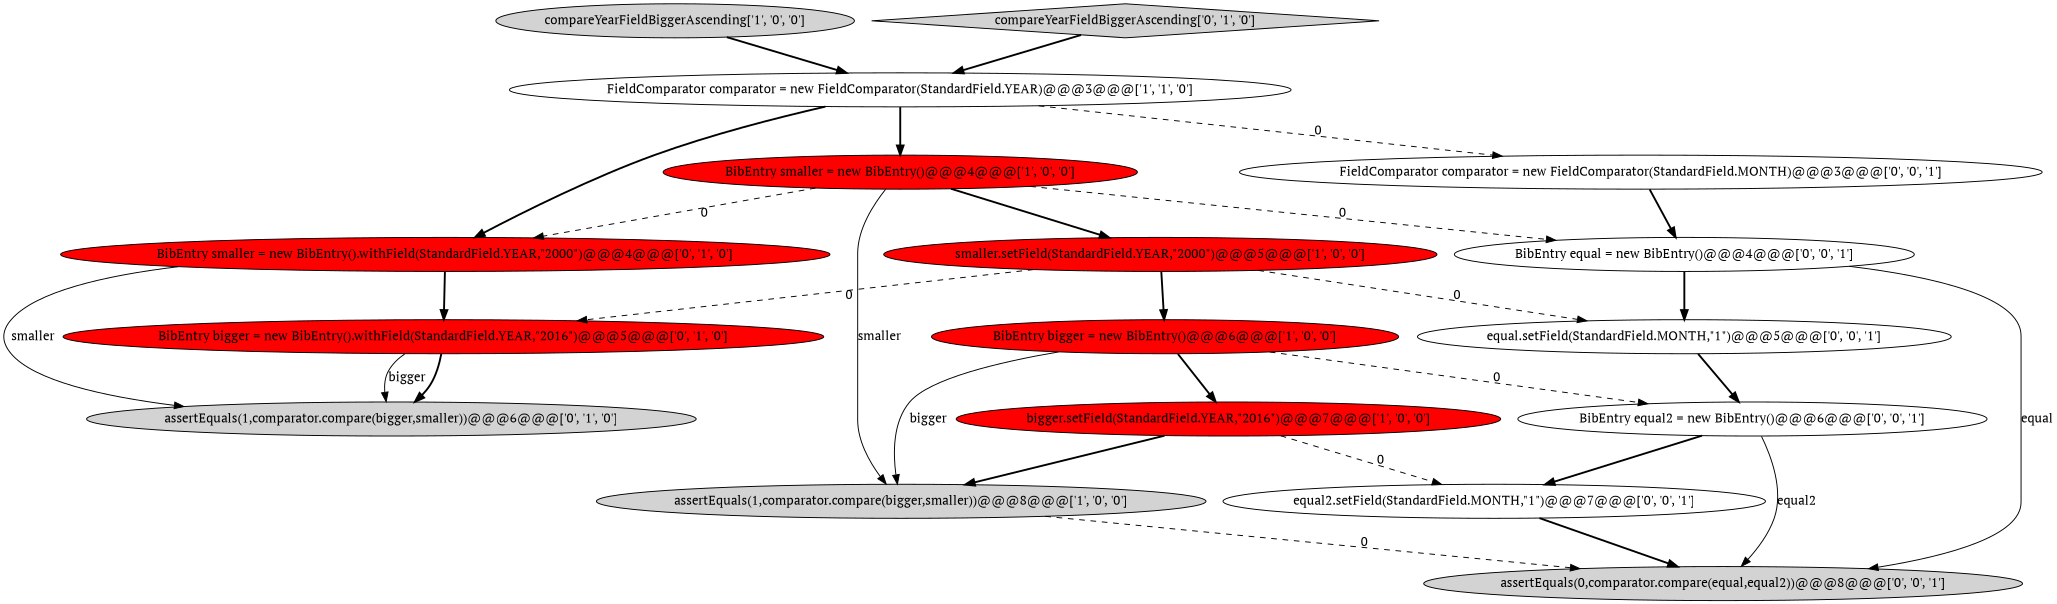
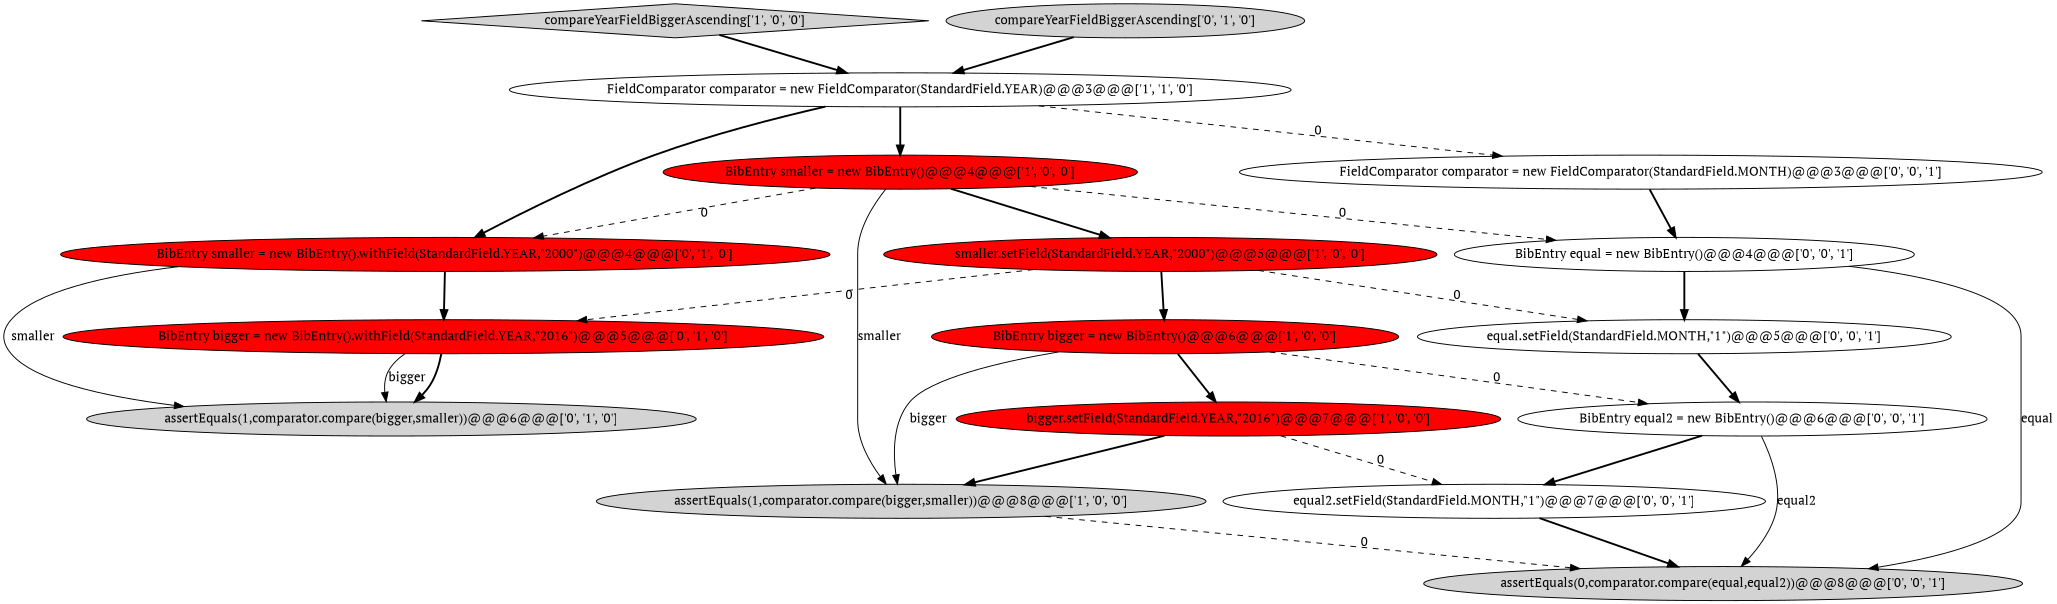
node "compareYearFieldBiggerAscending['1', '0', '0']": shape ellipse -> diamond
node "compareYearFieldBiggerAscending['0', '1', '0']": shape diamond -> ellipse
